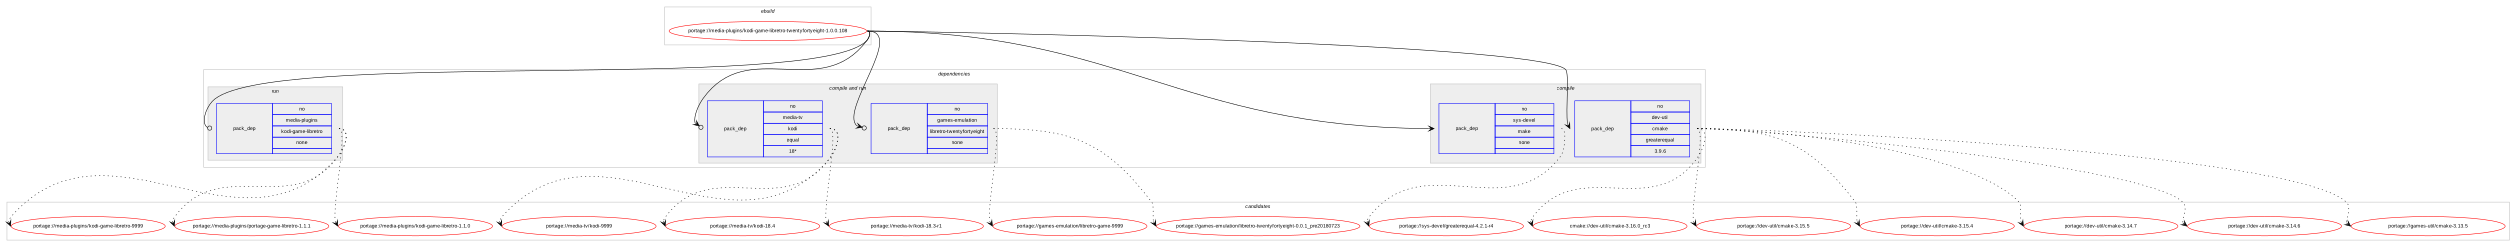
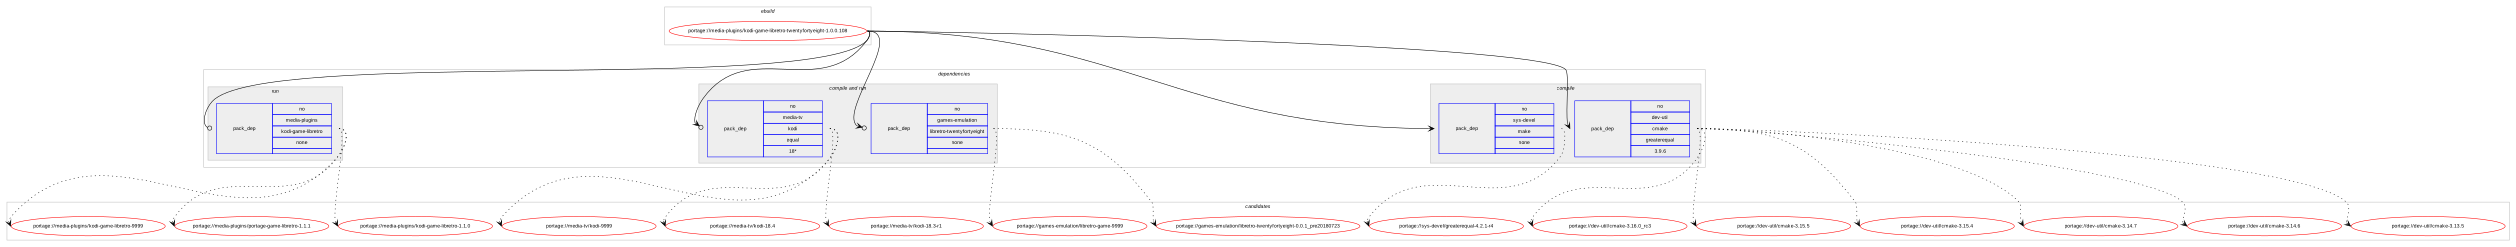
node "cmake://dev-util/cmake-3.16.0_rc3": label "cmake://dev-util/cmake-3.16.0_rc3" -> "portage://dev-util/cmake-3.16.0_rc3"
node "portage://games-util/cmake-3.13.5": label "portage://games-util/cmake-3.13.5" -> "portage://dev-util/cmake-3.13.5"
